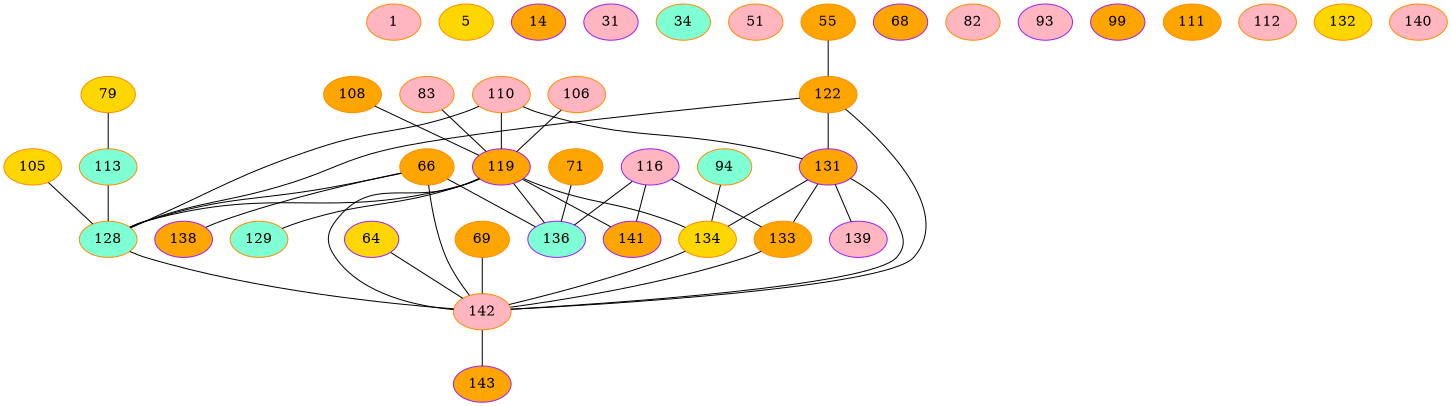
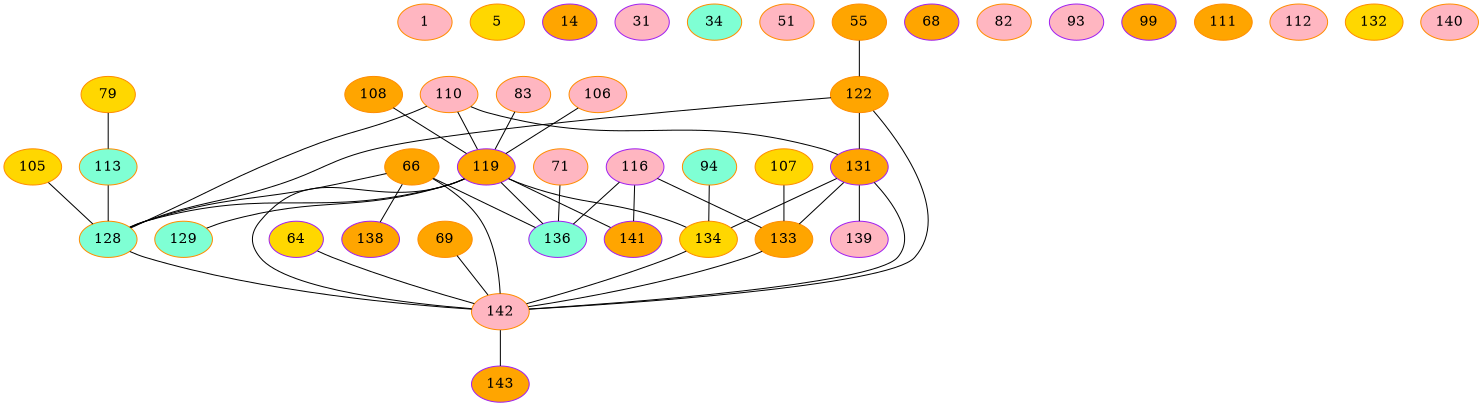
node "71": fillcolor orange -> lightpink
node "107": added
